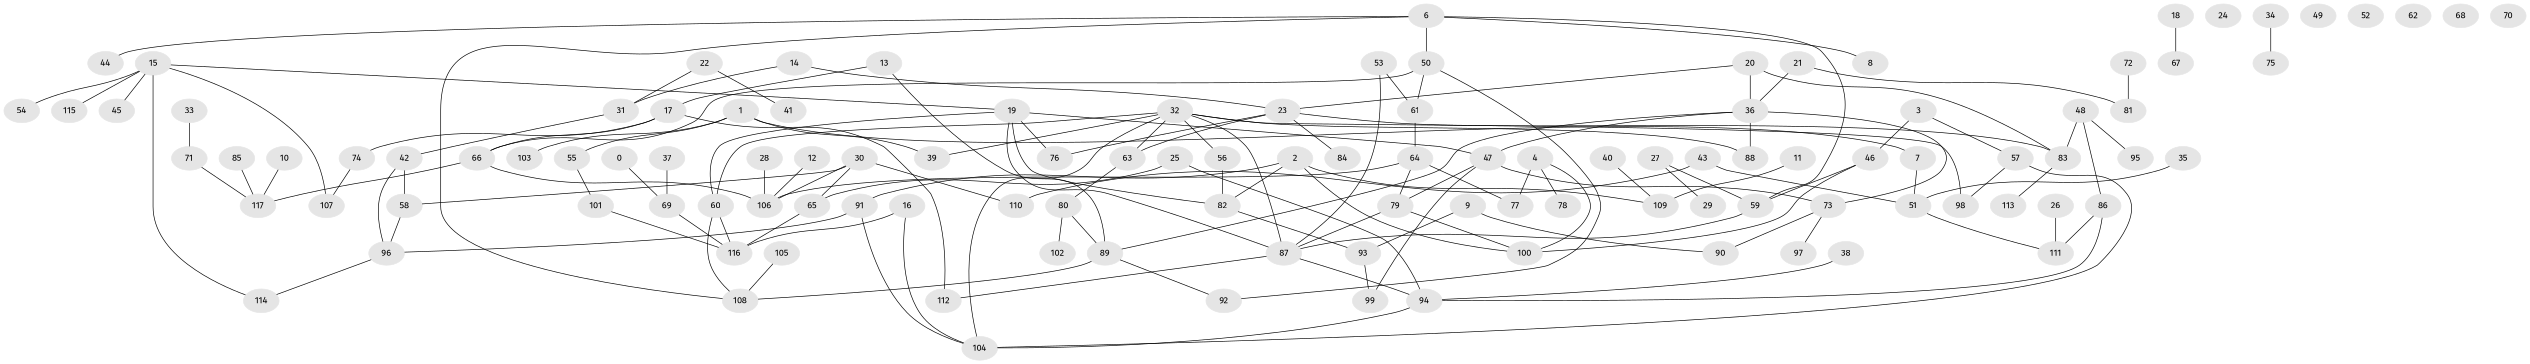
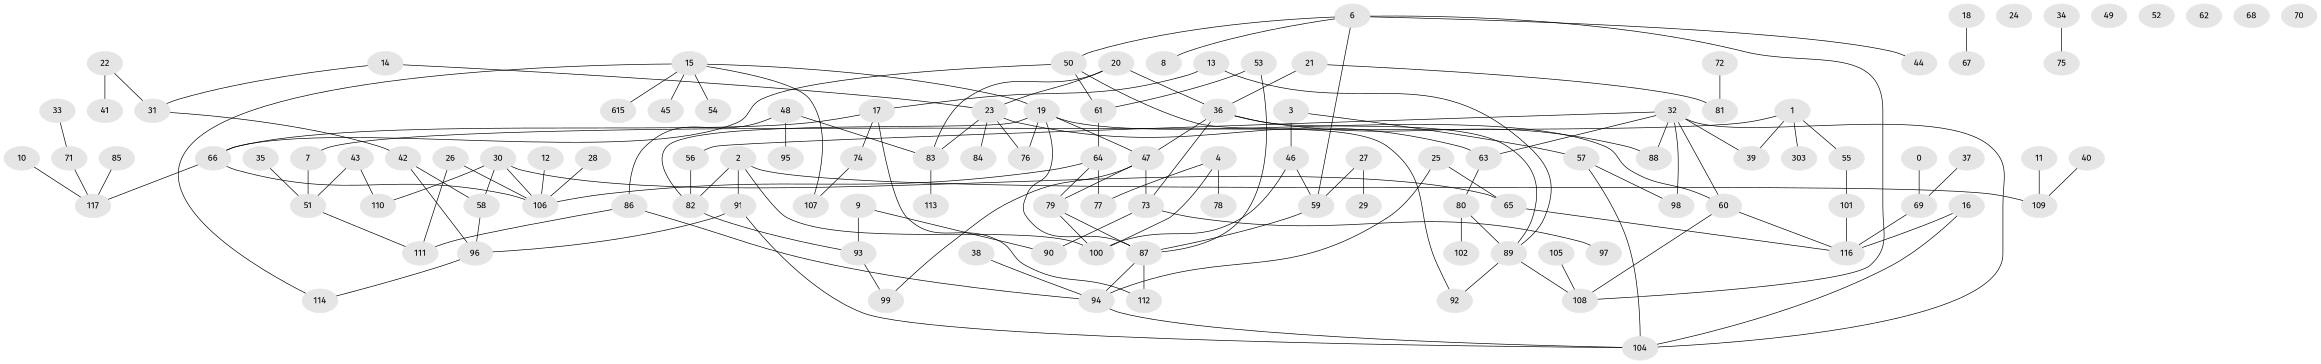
node "115": label "115" -> "615"
node "103": label "103" -> "303"
edge "32" -- "87": removed
edge "26" -- "106": added
